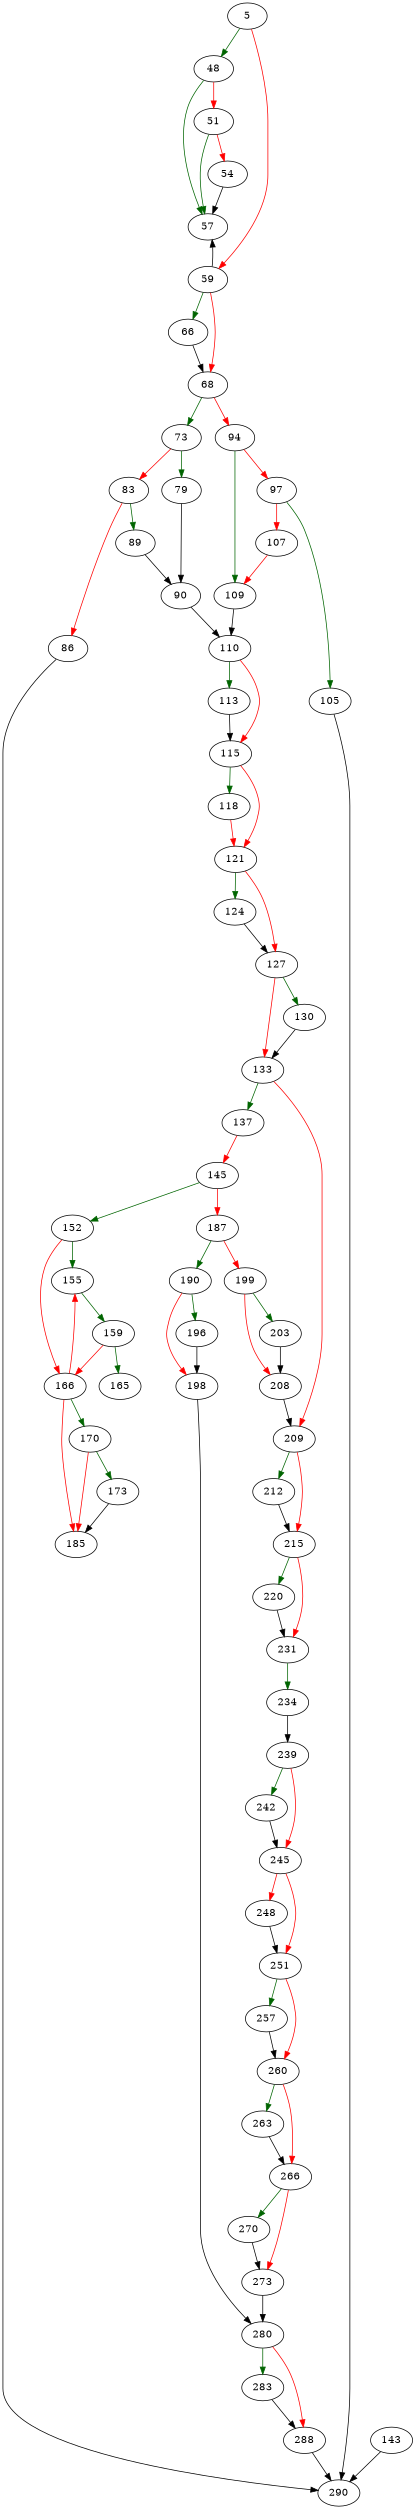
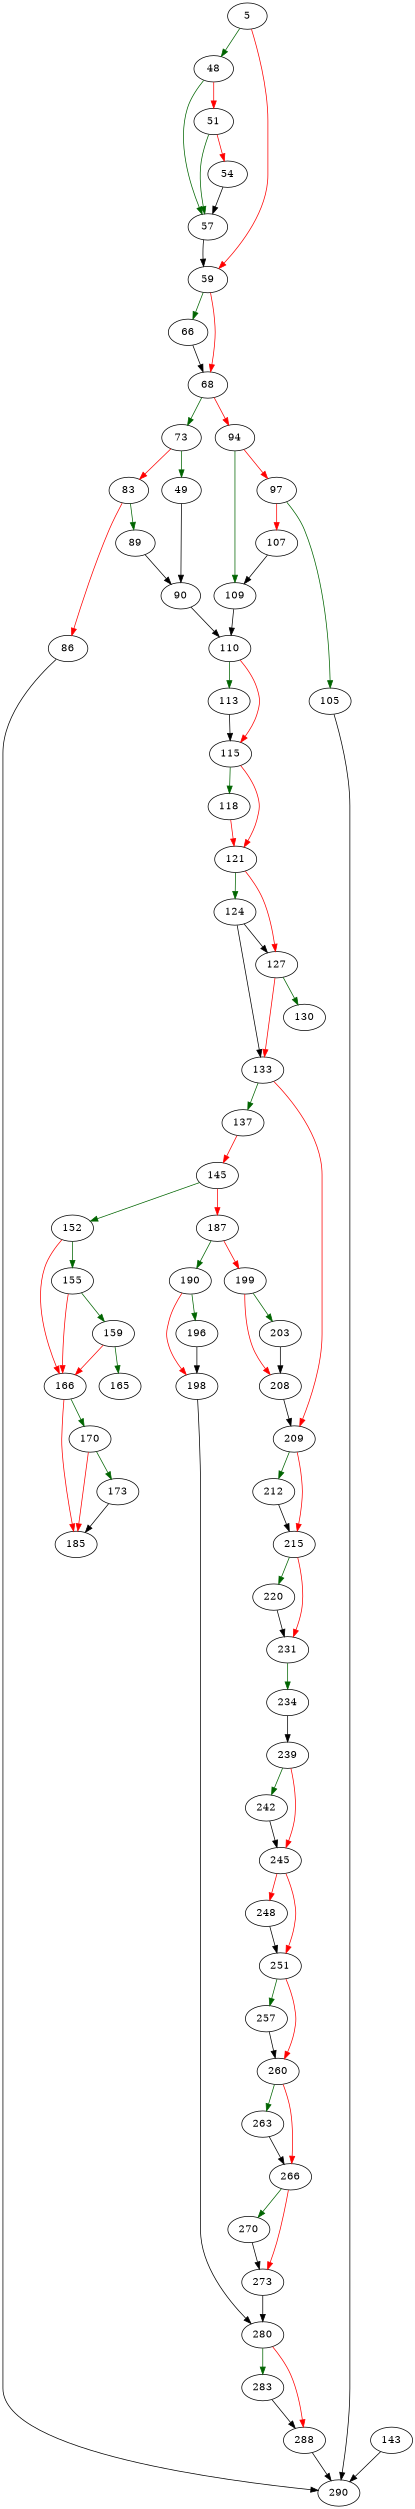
edge "59" -> "57": reversed
node "79": label "79" -> "49"
edge "107" -> "109": color red -> black
edge "130" -> "133": now "124" -> "133"
edge "166" -> "155": reversed
